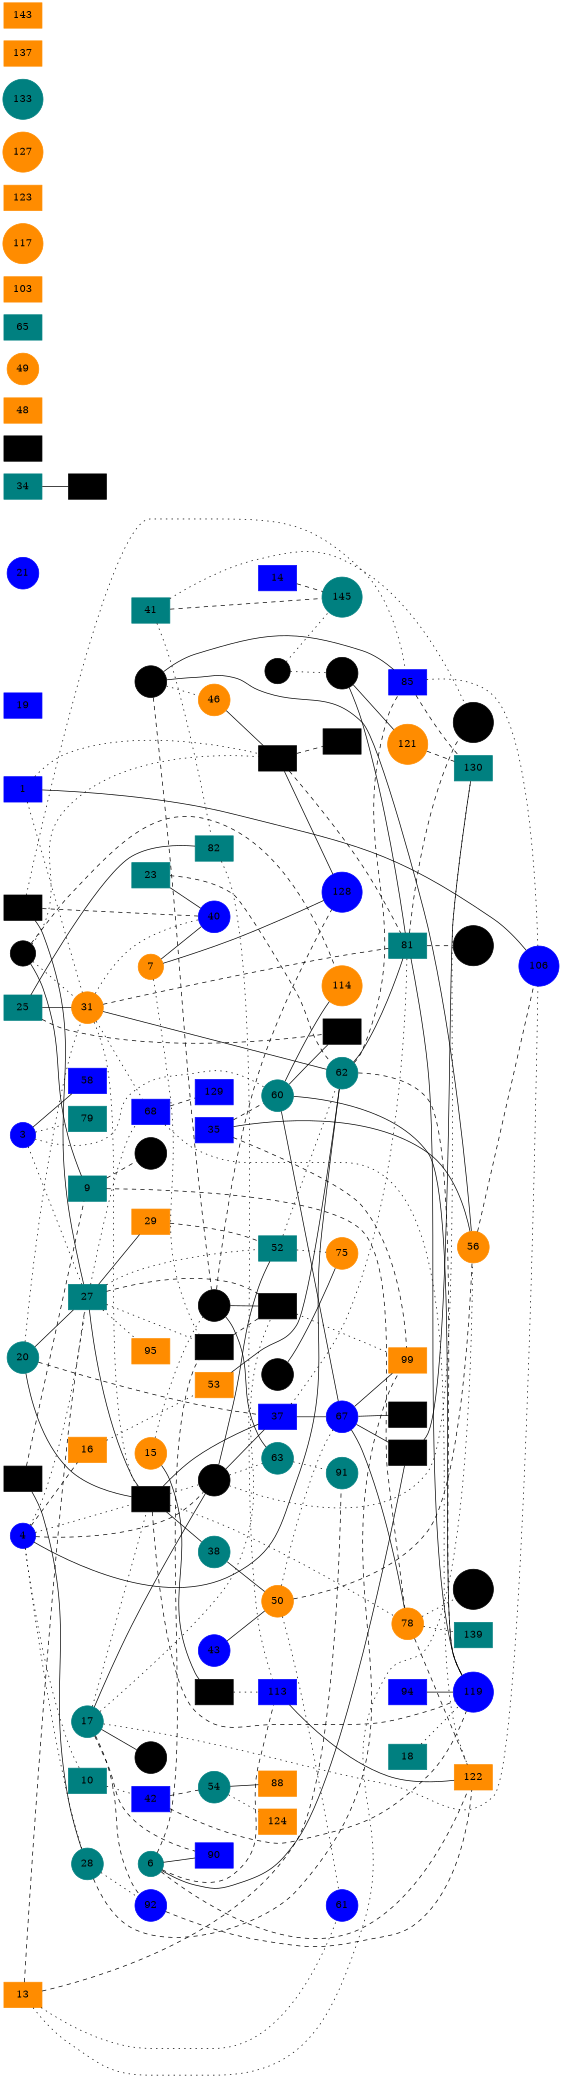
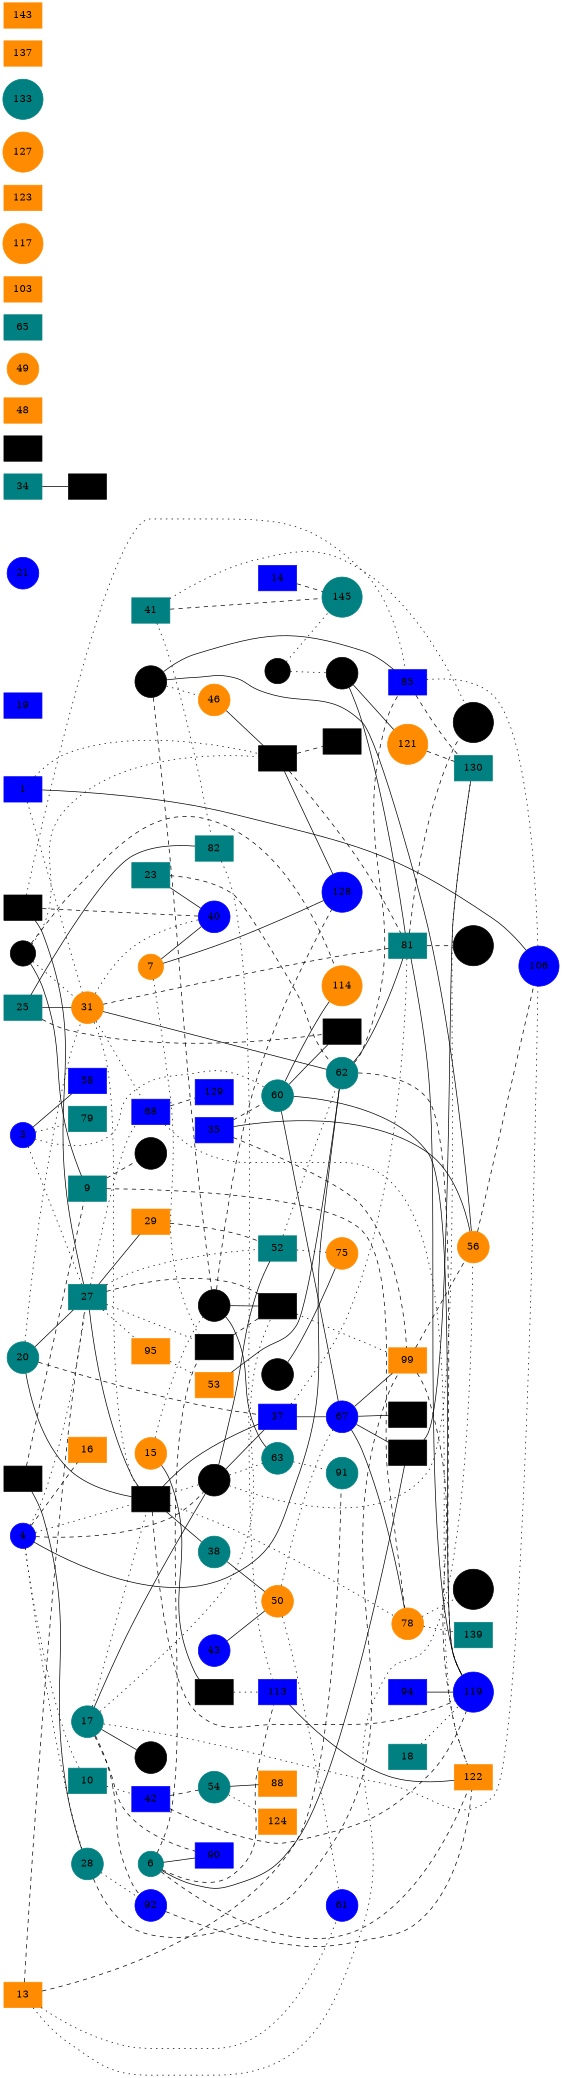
edge "53" -- "16": now "53" -- "95"
edge "56" -- "50": now "56" -- "99"
edge "78" -- "122": now "99" -- "122"
